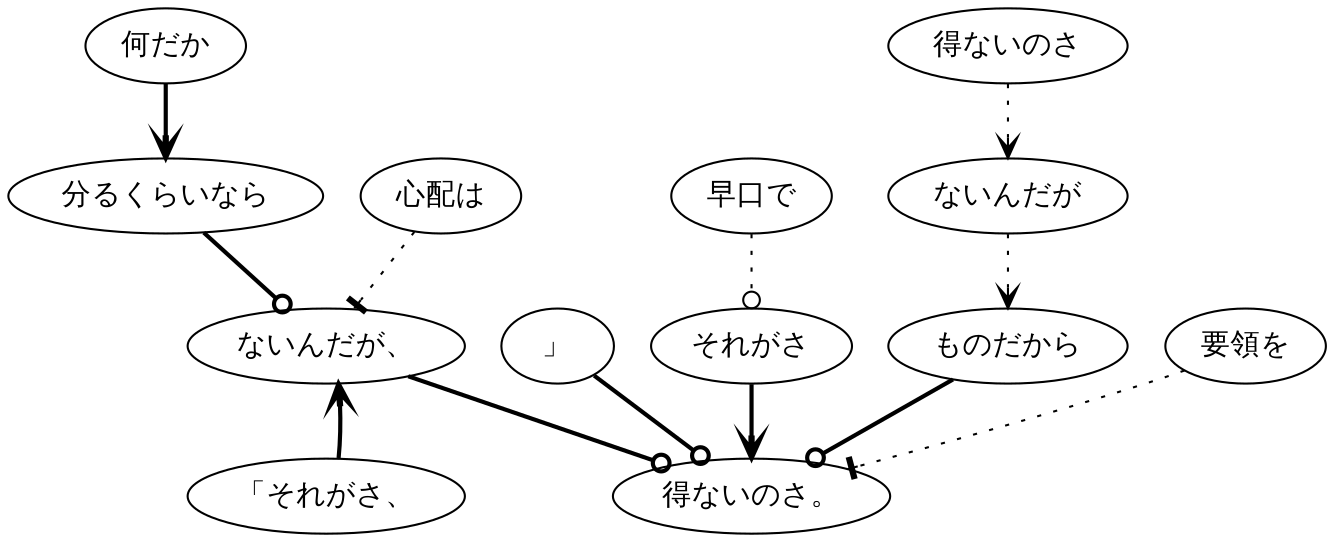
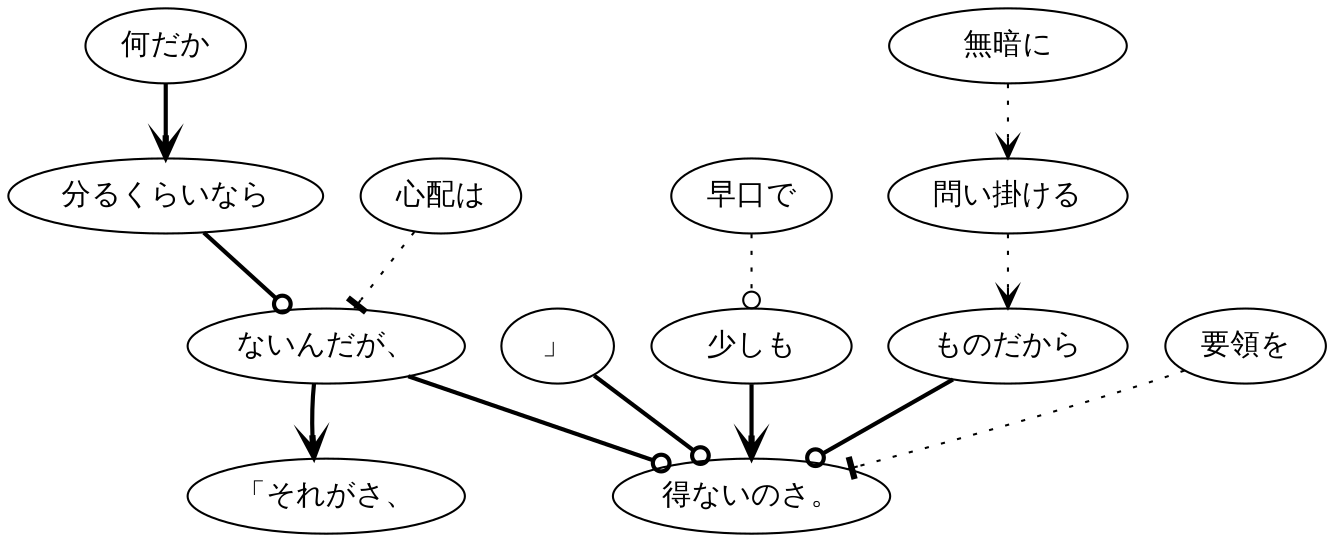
node "得ないのさ": label "得ないのさ" -> "無暗に"
node "ないんだが": label "ないんだが" -> "問い掛ける"
node "それがさ": label "それがさ" -> "少しも"
edge "「それがさ、" -> "ないんだが、": reversed
